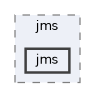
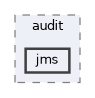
cluster "jms": label "jms" -> "audit"
